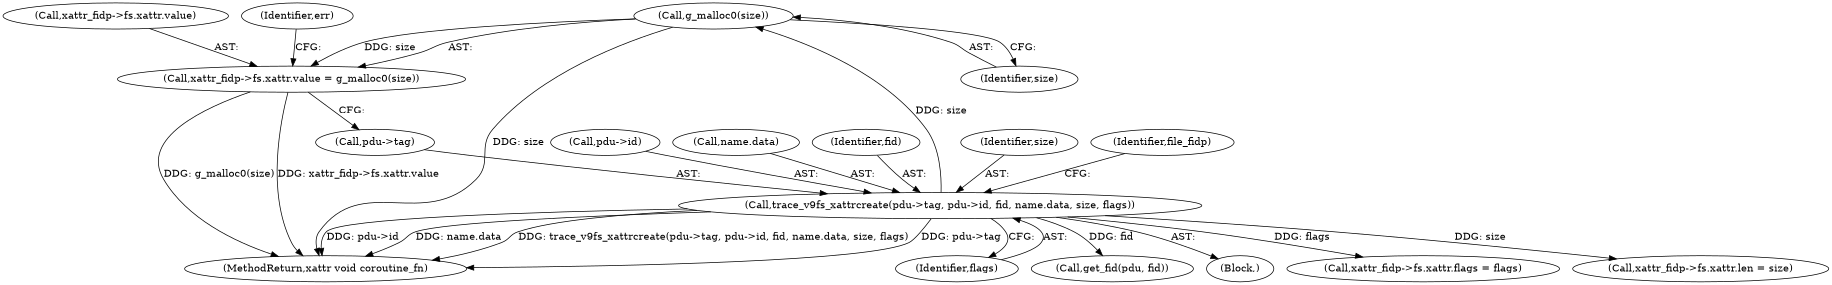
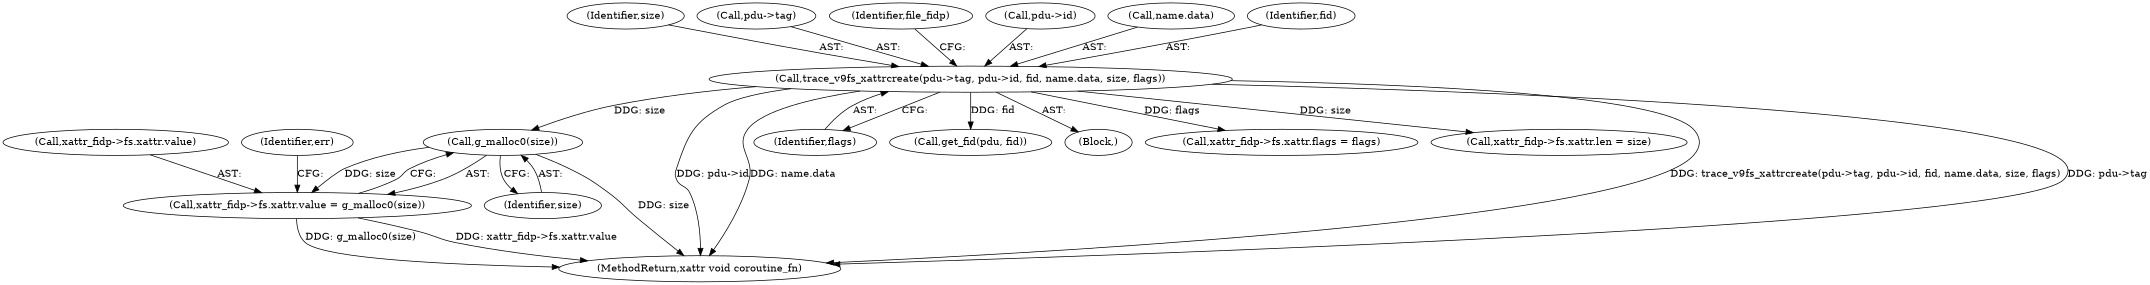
edge "(Call,xattr_fidp->fs.xattr.value = g_malloc0(size))" -> "(Call,pdu->tag)": now "(Call,xattr_fidp->fs.xattr.value = g_malloc0(size))" -> "(Call,g_malloc0(size))"
